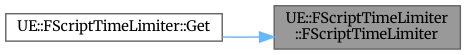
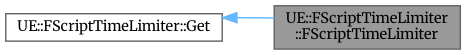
edge "UE::FScriptTimeLimiter::Get" -> "UE::FScriptTimeLimiter ::FScriptTimeLimiter": reversed
